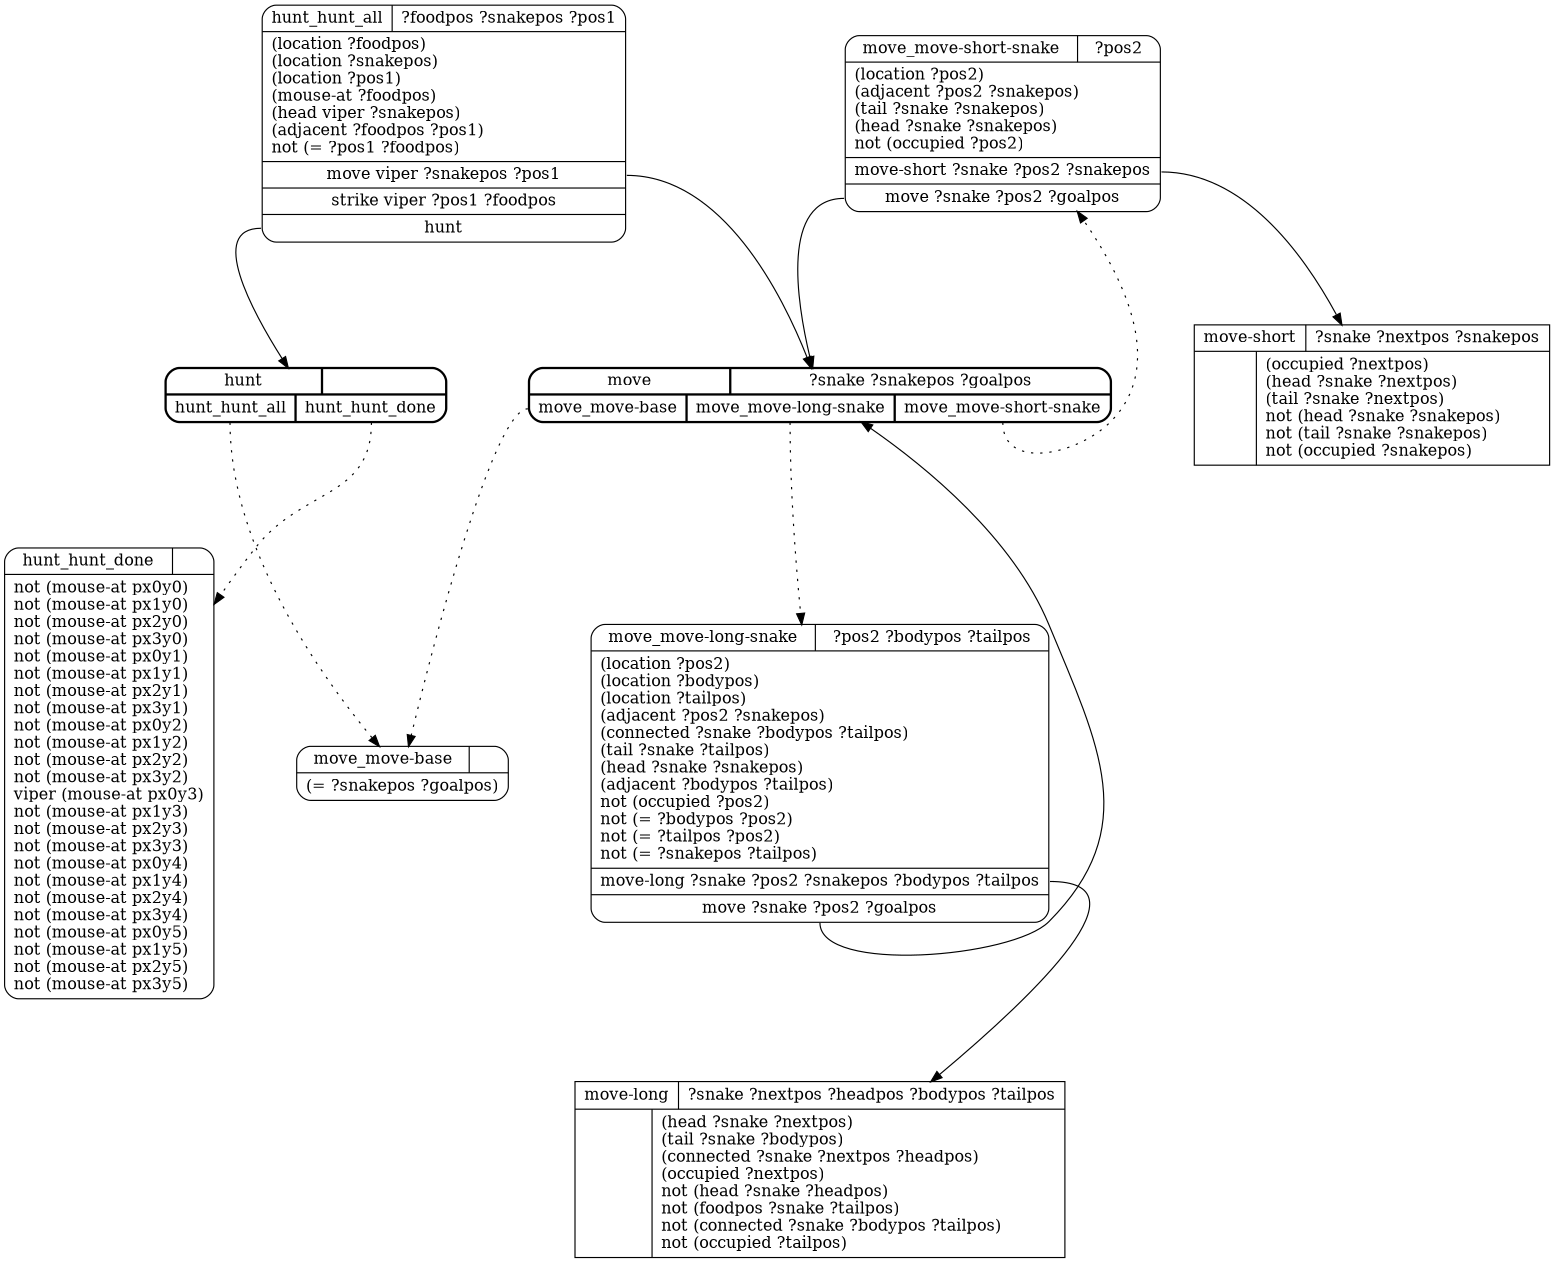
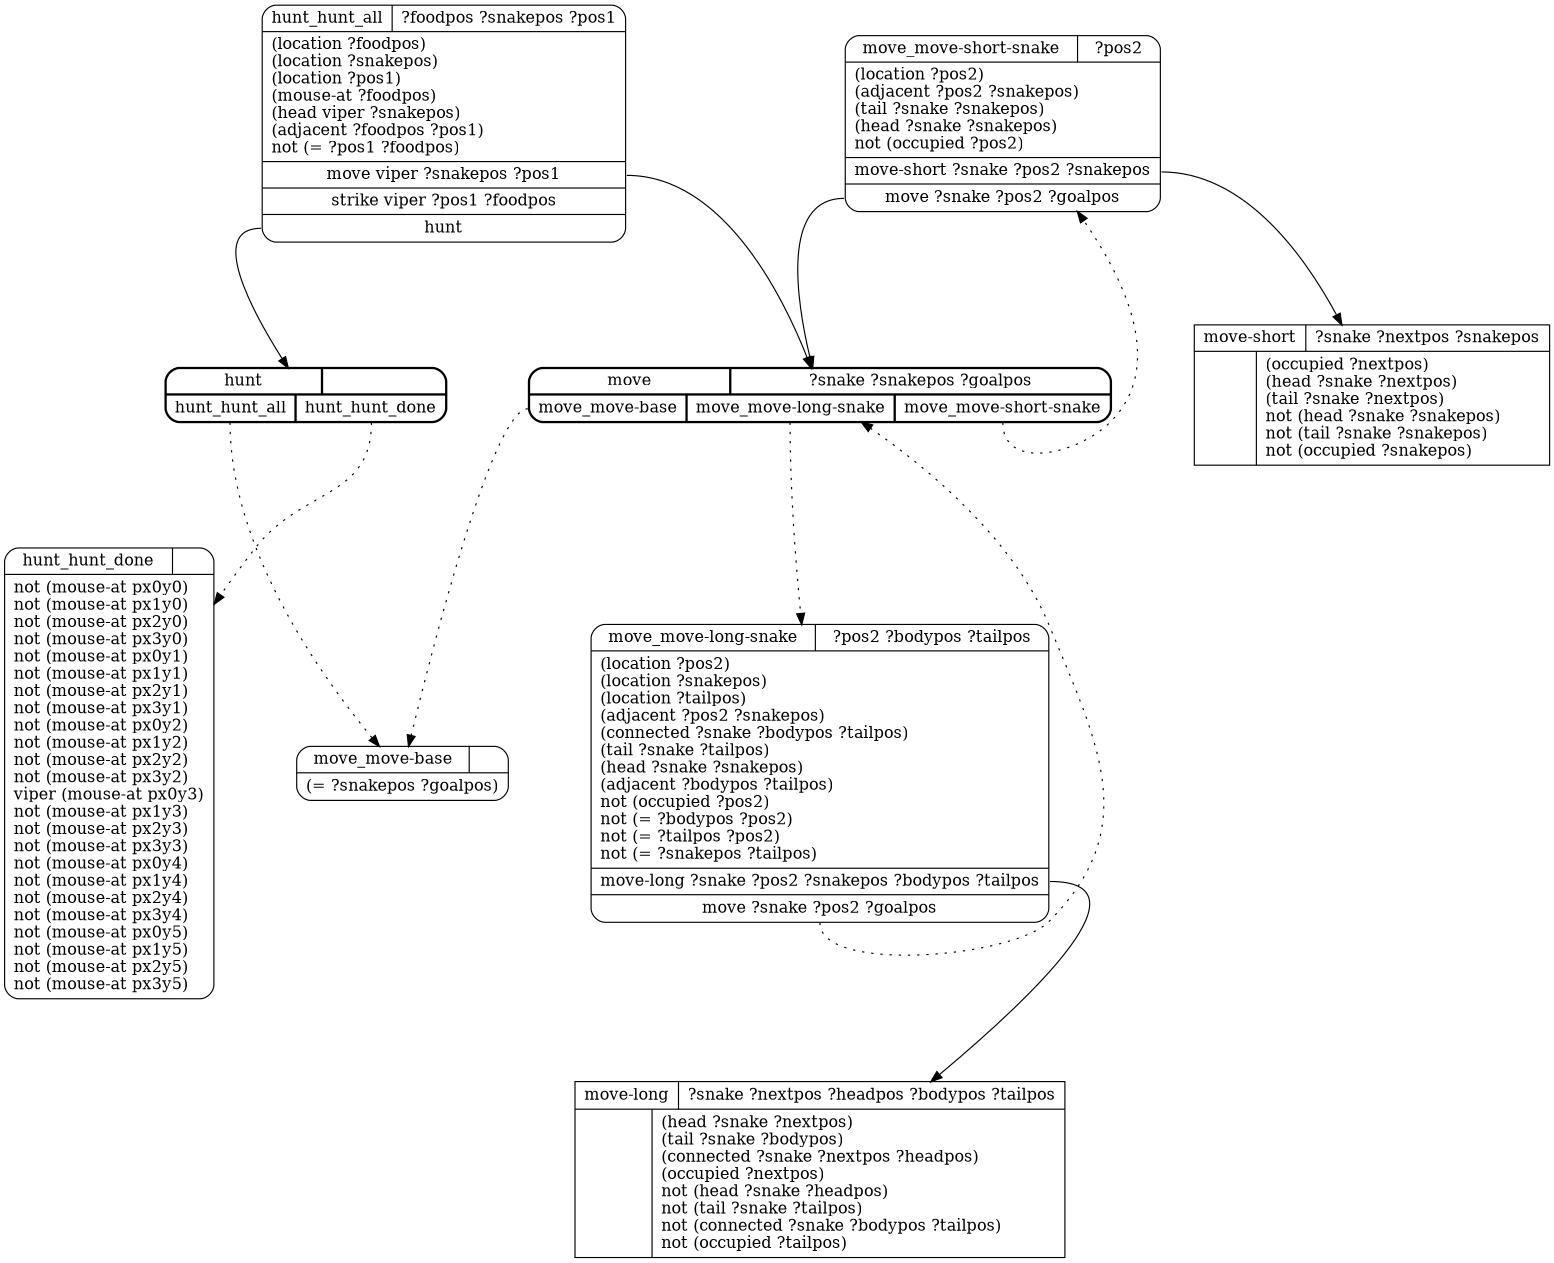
node "move_move-long-snake": text "(location ?bodypos)" -> "(location ?snakepos)"
edge "move_move-long-snake" -> "move": style solid -> dotted
node "move-long": text "not (foodpos ?snake ?tailpos)" -> "not (tail ?snake ?tailpos)"
